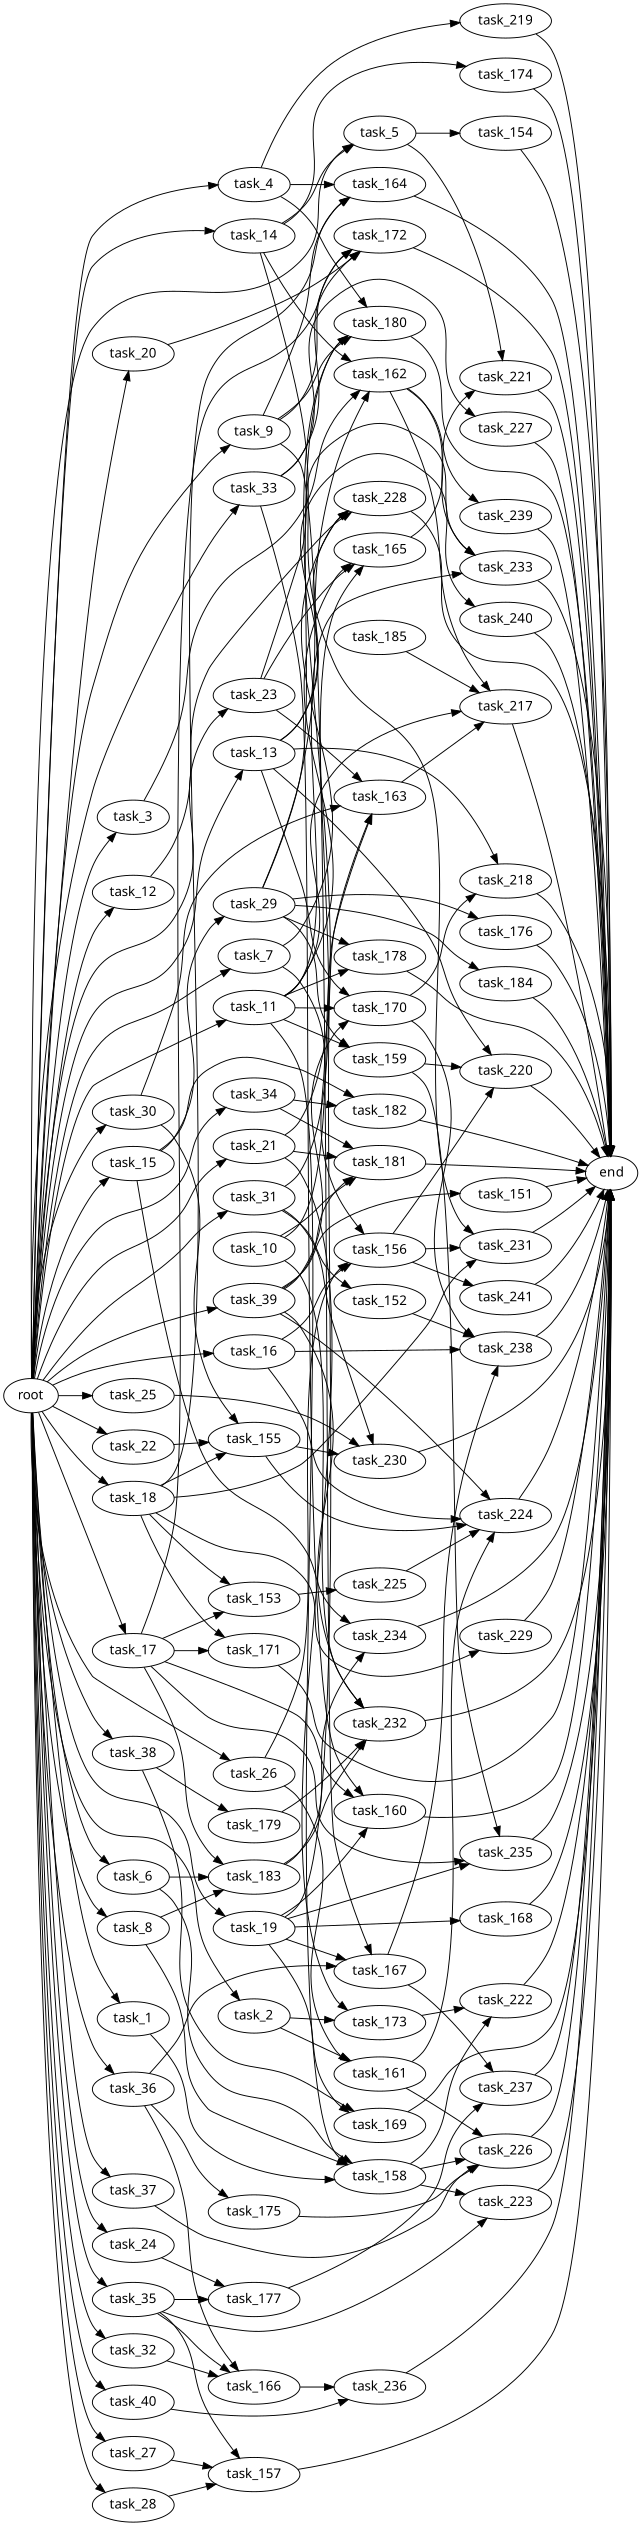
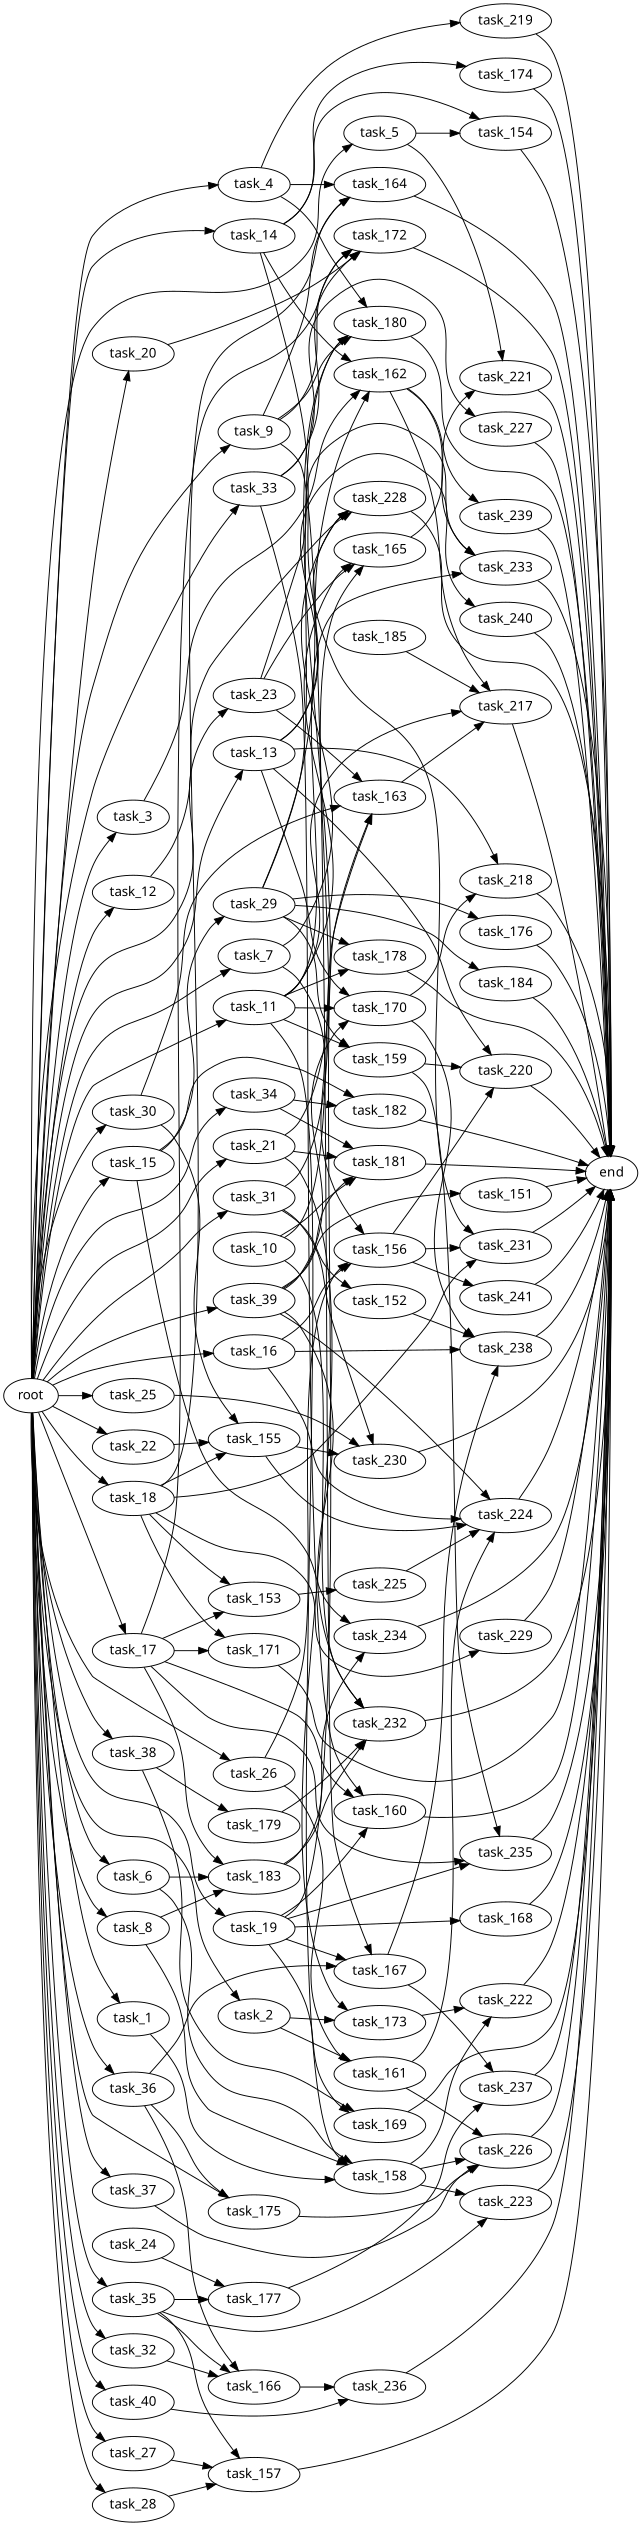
edge "task_14" -> "task_5": now "task_14" -> "task_154"
edge "root" -> "task_24": now "root" -> "task_175"
